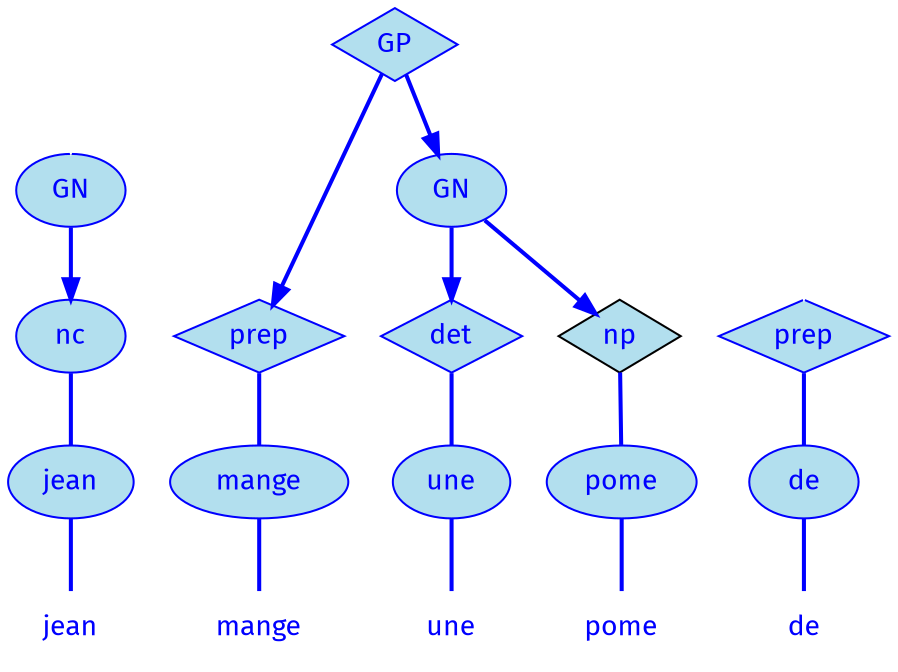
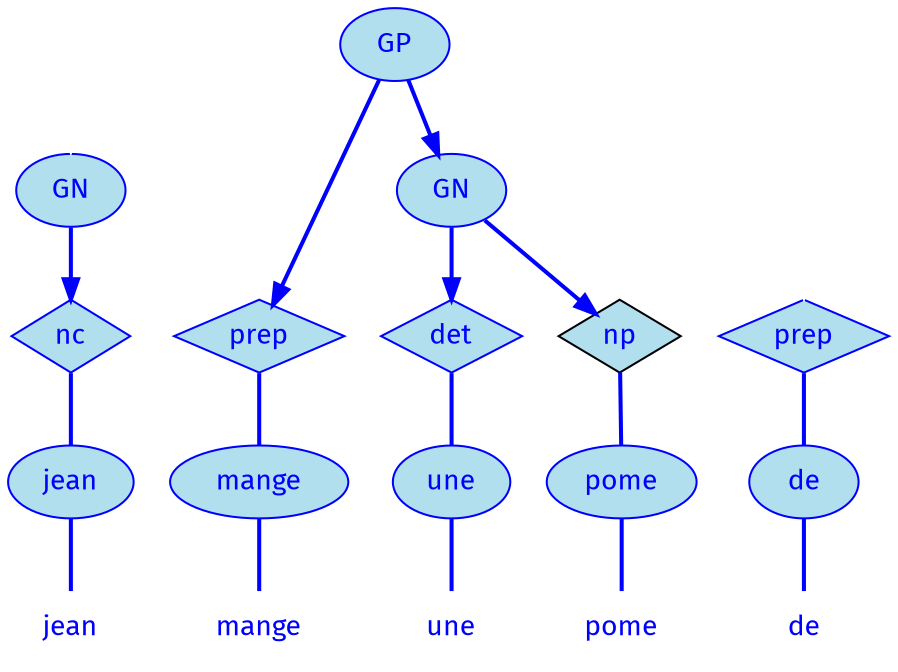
node "GP": shape diamond -> ellipse
node "nc": shape ellipse -> diamond
